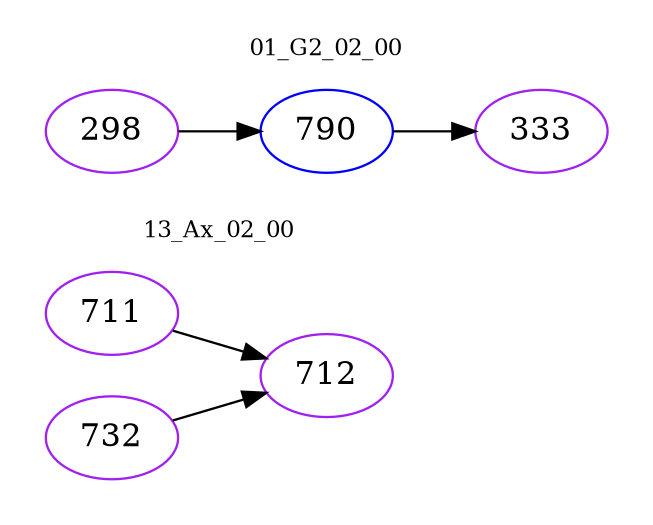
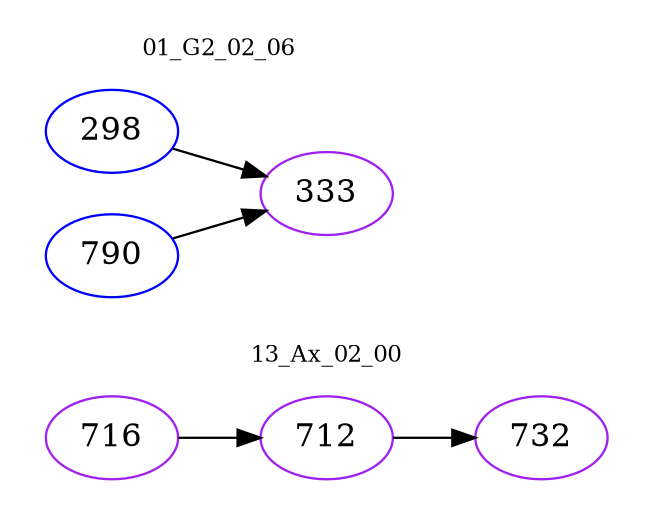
cluster "01_G2_02_00": label "01_G2_02_00" -> "01_G2_02_06"
node "298": color purple -> blue
edge "298" -> "790": now "298" -> "333"
node "711": label "711" -> "716"
edge "732" -> "712": reversed
